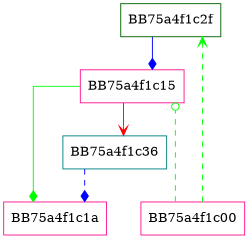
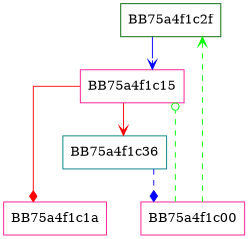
edge "BB75a4f1c2f" -> "BB75a4f1c15": arrowhead diamond -> vee
edge "BB75a4f1c15" -> "BB75a4f1c1a": color green -> red
edge "BB75a4f1c36" -> "BB75a4f1c1a": now "BB75a4f1c36" -> "BB75a4f1c00"
